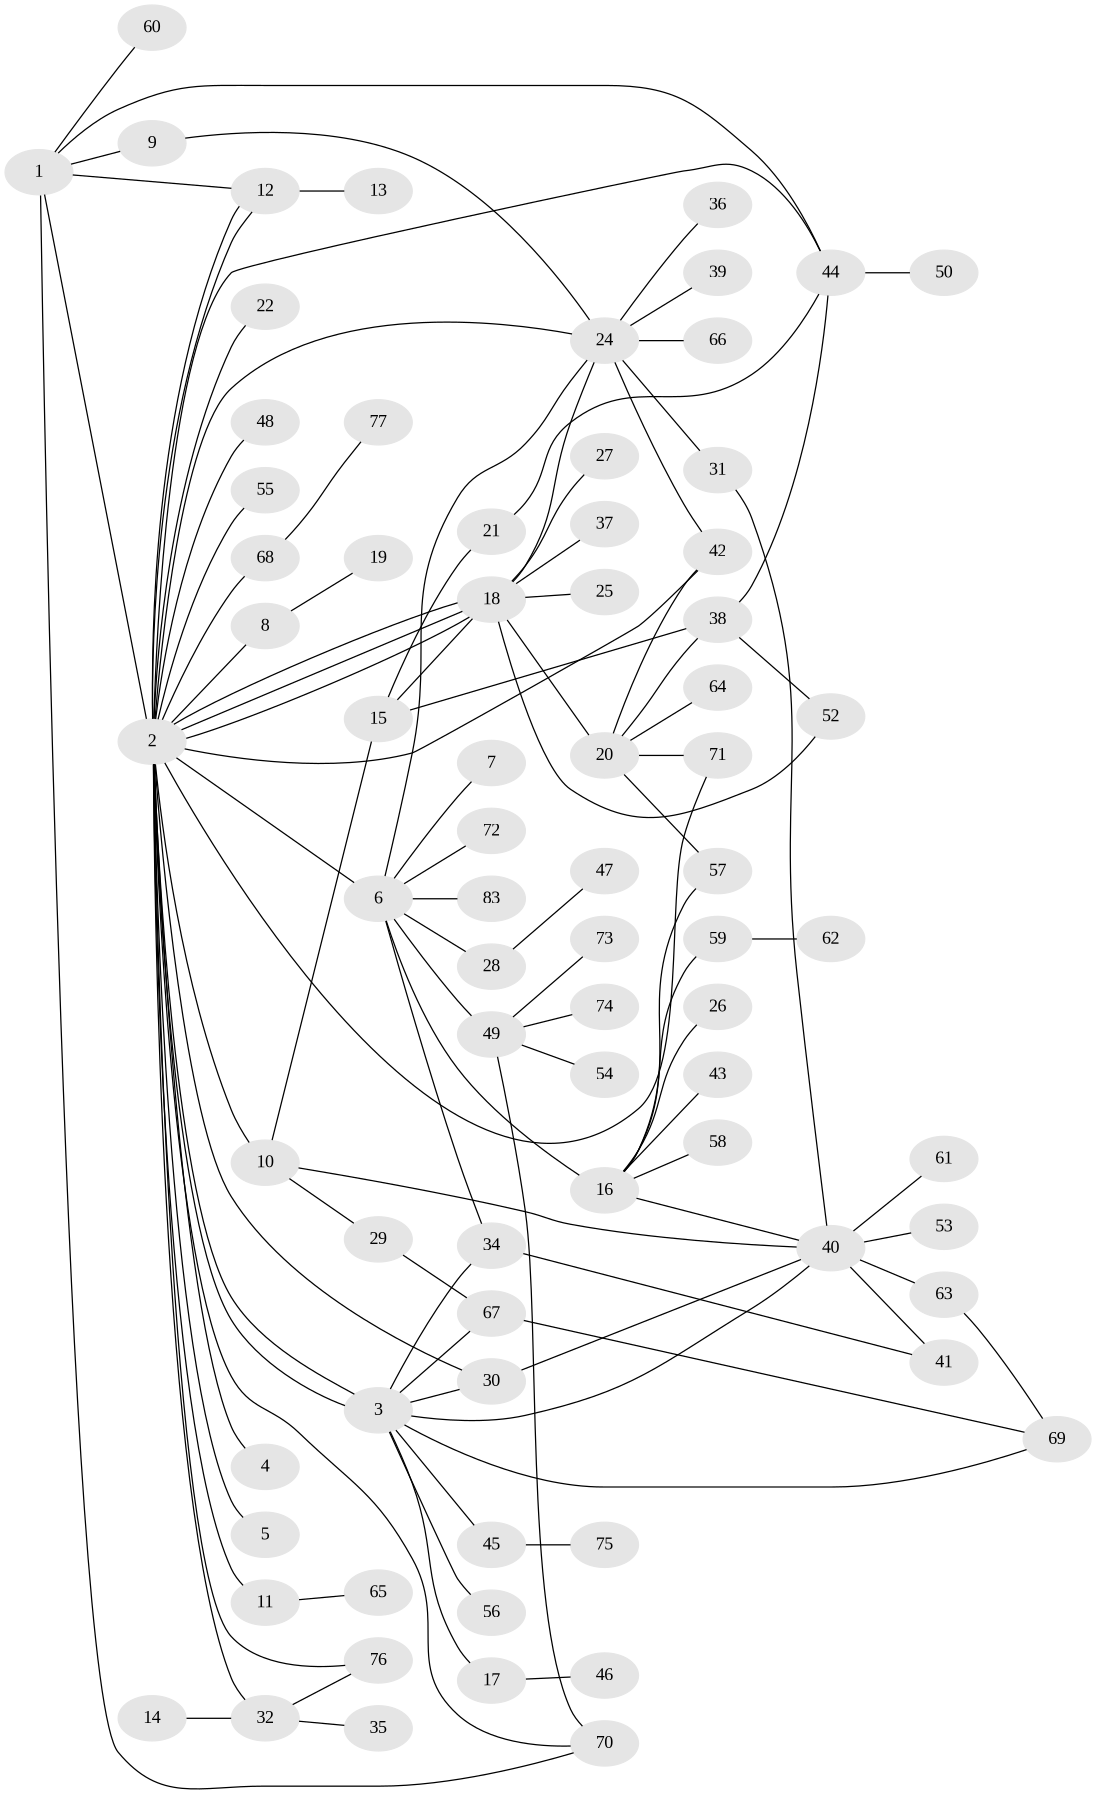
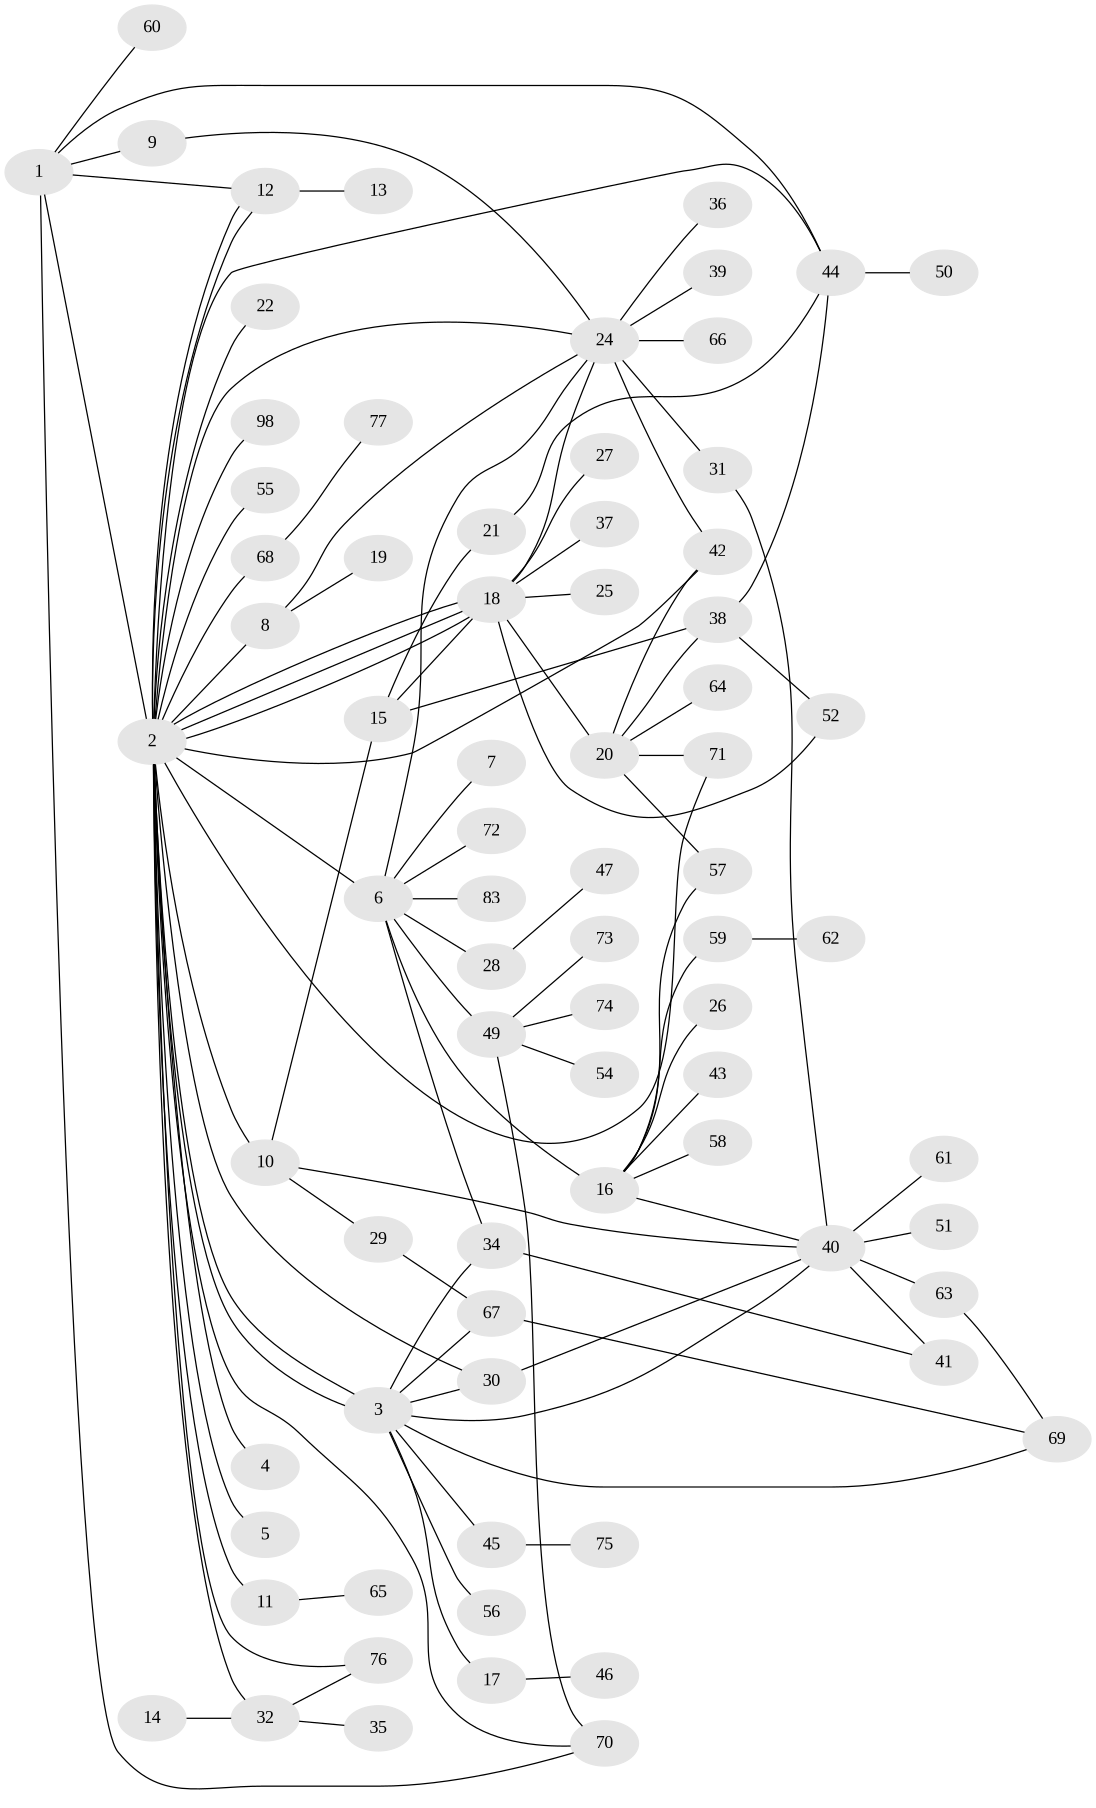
node "48": label "48" -> "98"
edge "24" -- "8": added
node "53": label "53" -> "51"
